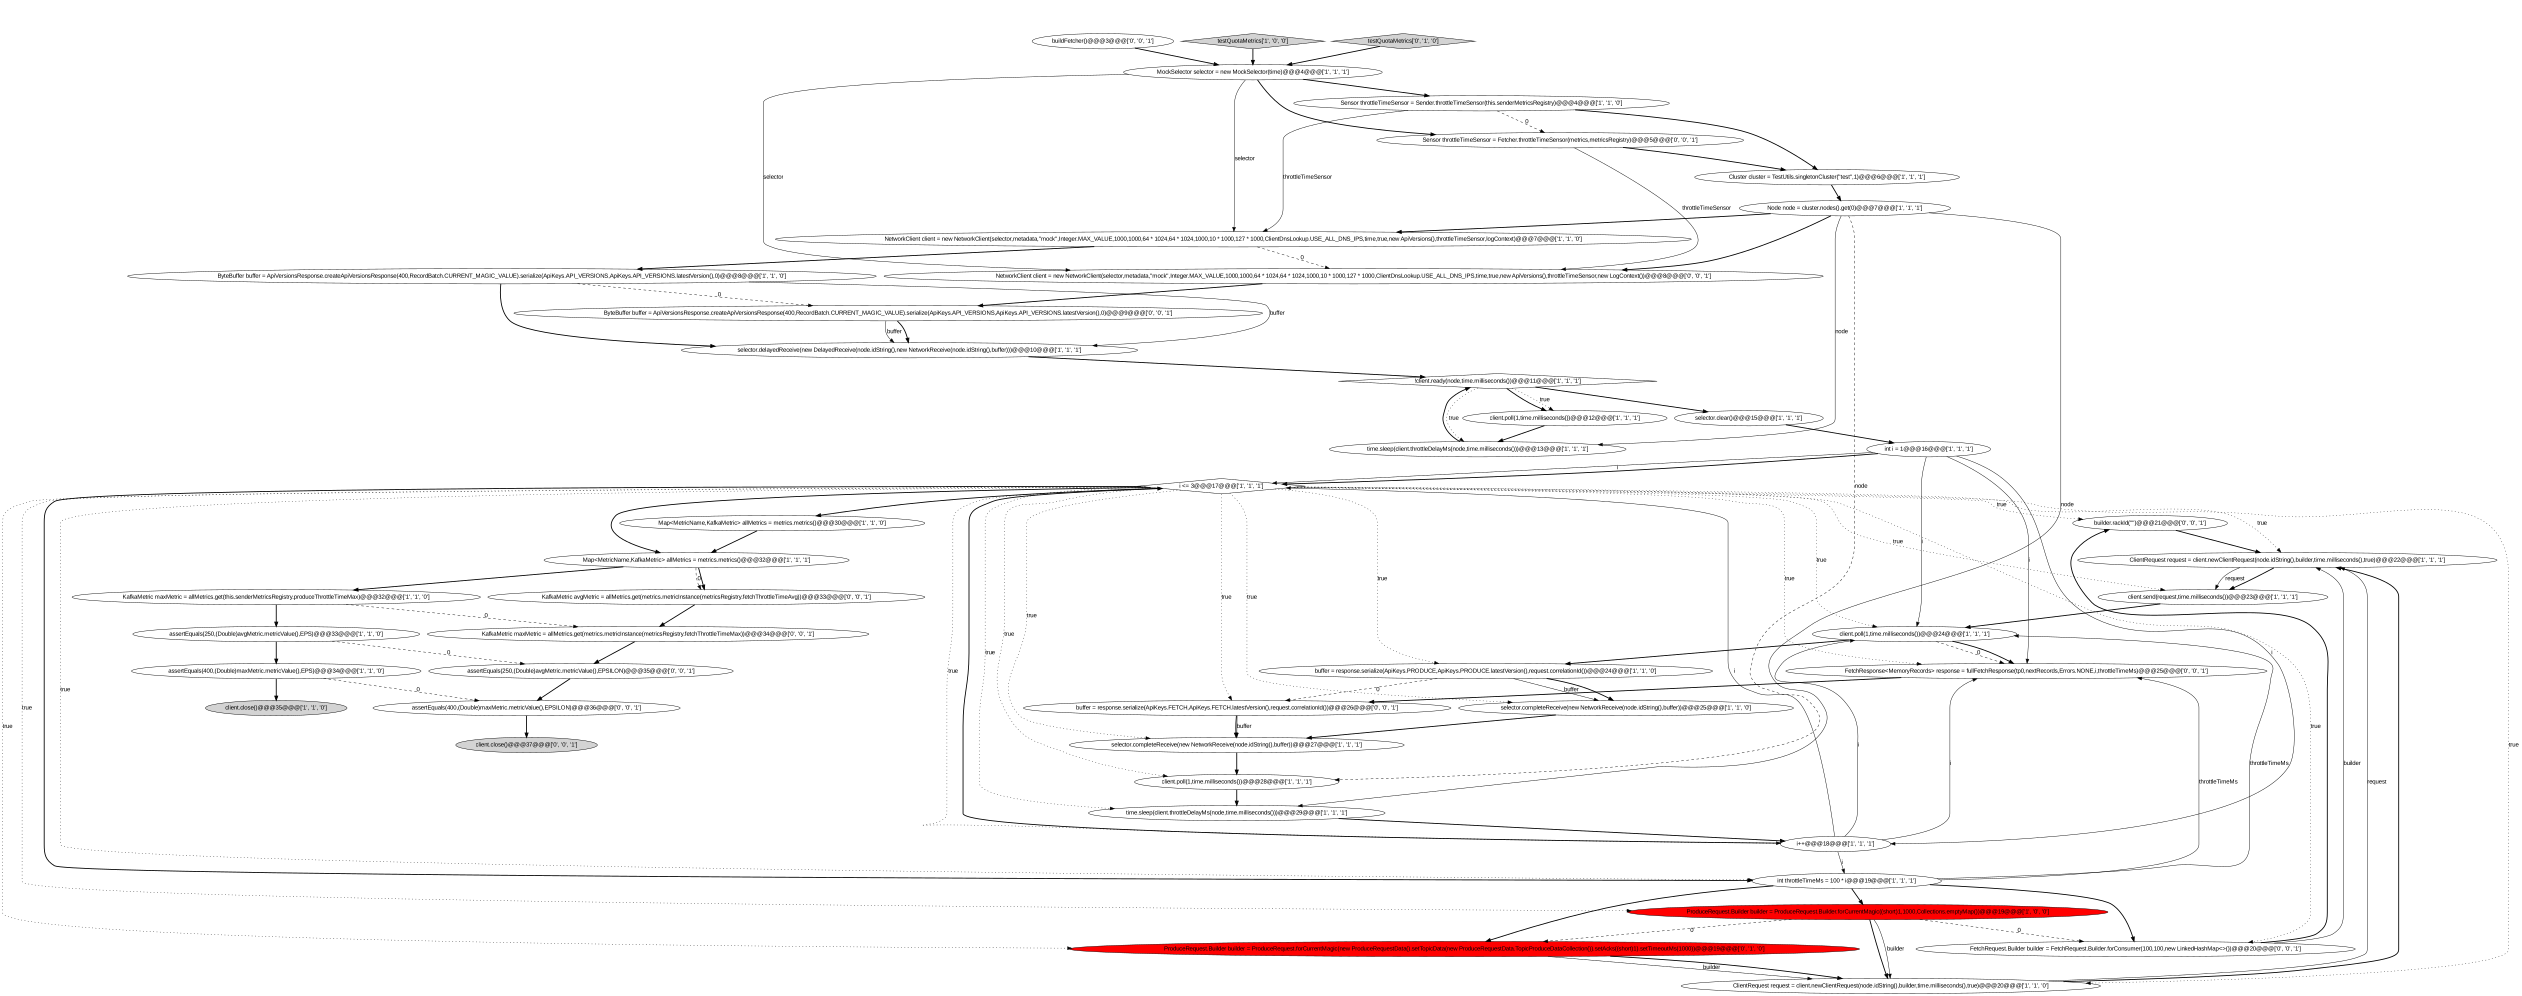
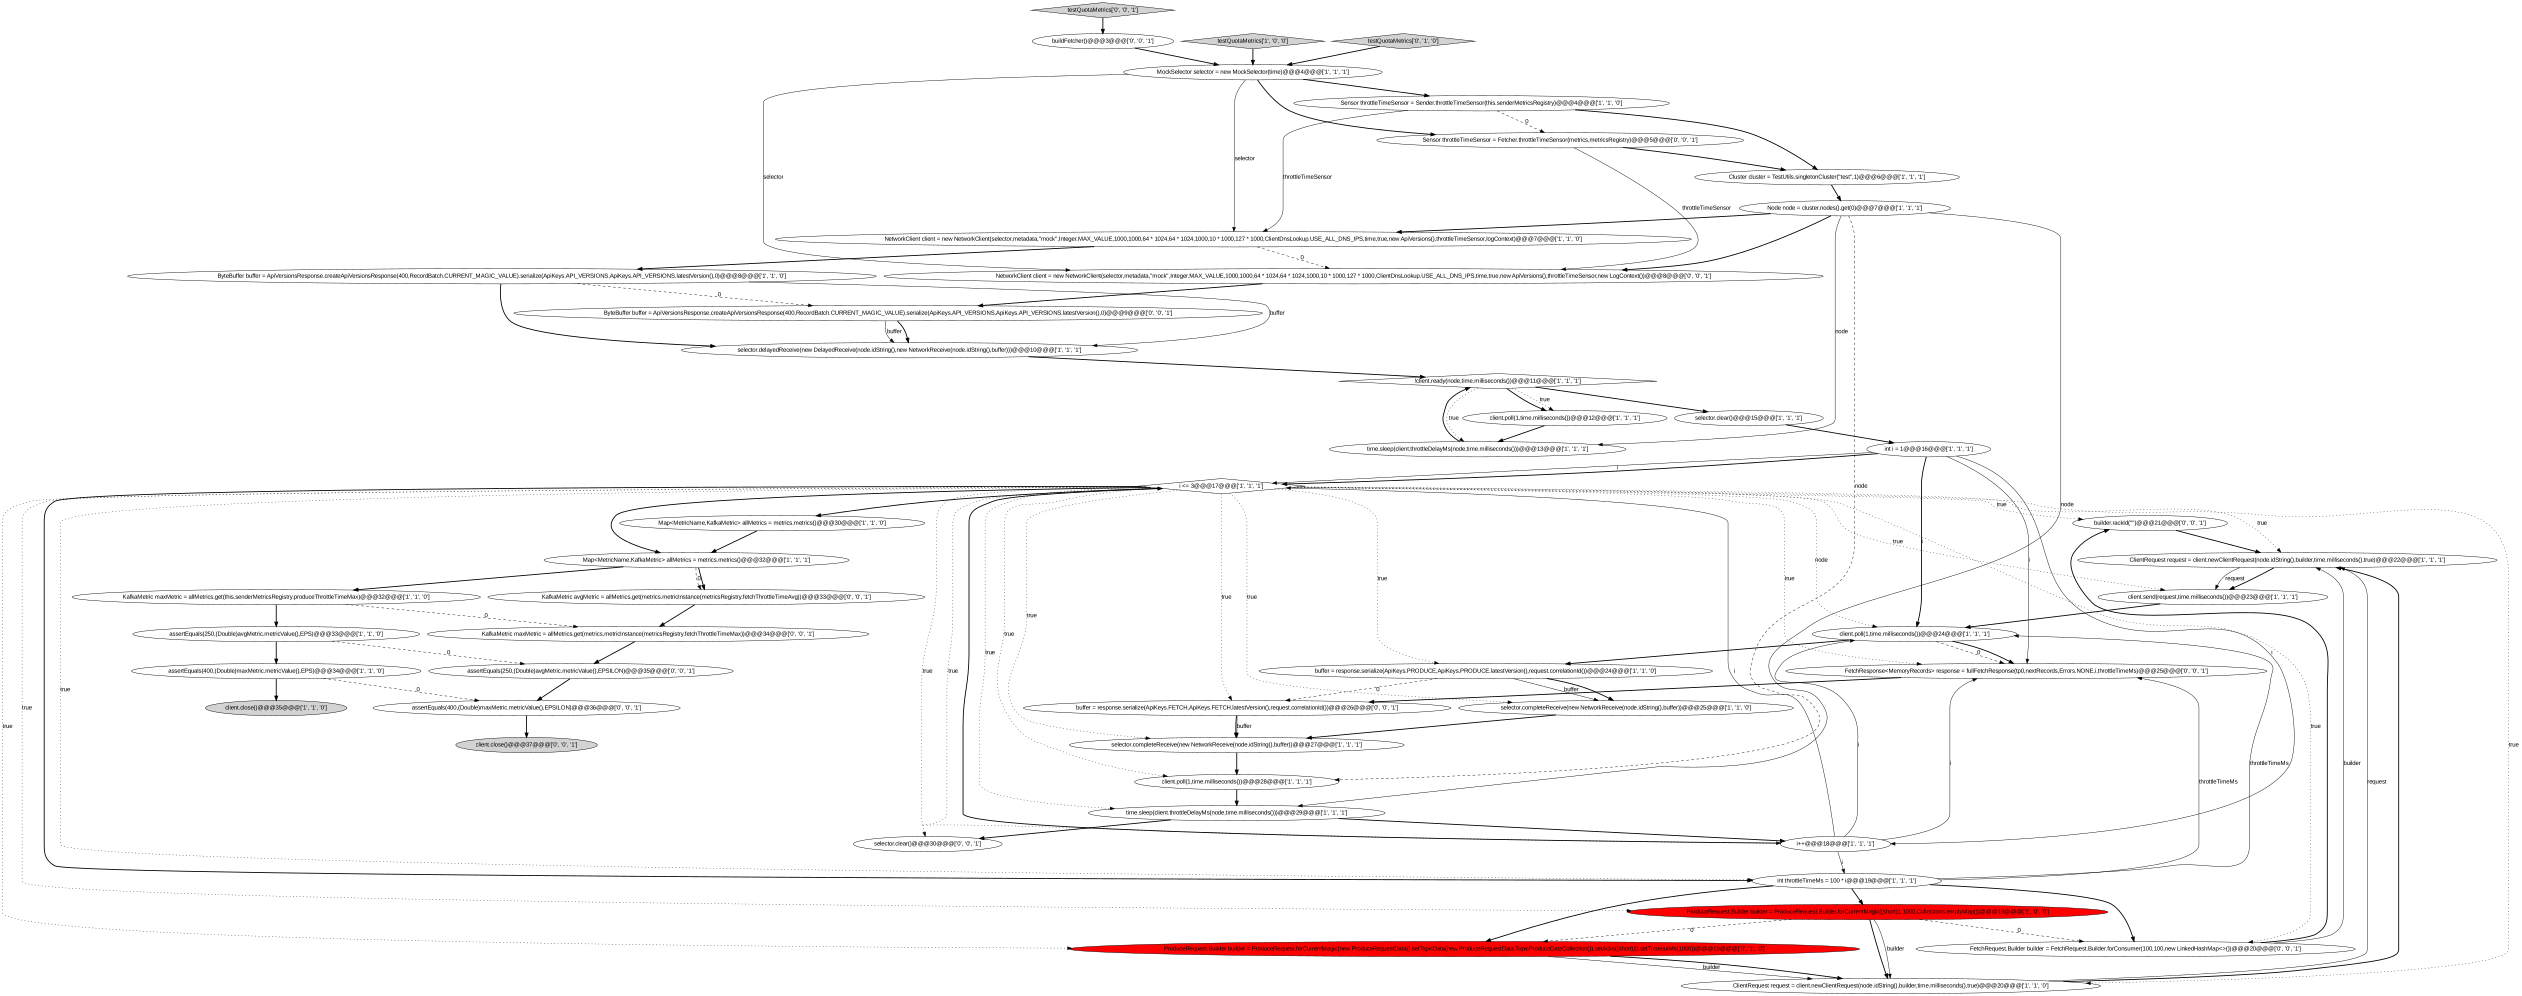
node "testQuotaMetrics['0', '0', '1']": added
edge "int i = 1@@@16@@@['1', '1', '1']" -> "client.poll(1,time.milliseconds())@@@24@@@['1', '1', '1']": style solid -> bold
edge "i <= 3@@@17@@@['1', '1', '1']" -> "client.poll(1,time.milliseconds())@@@24@@@['1', '1', '1']": label "true" -> "node"
node "selector.clear()@@@30@@@['0', '0', '1']": added
